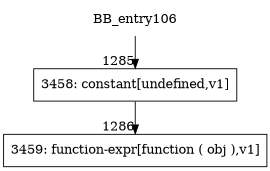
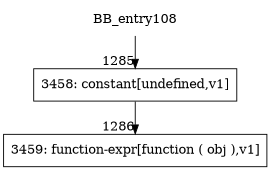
node "BB_entry106": label "BB_entry106" -> "BB_entry108"
